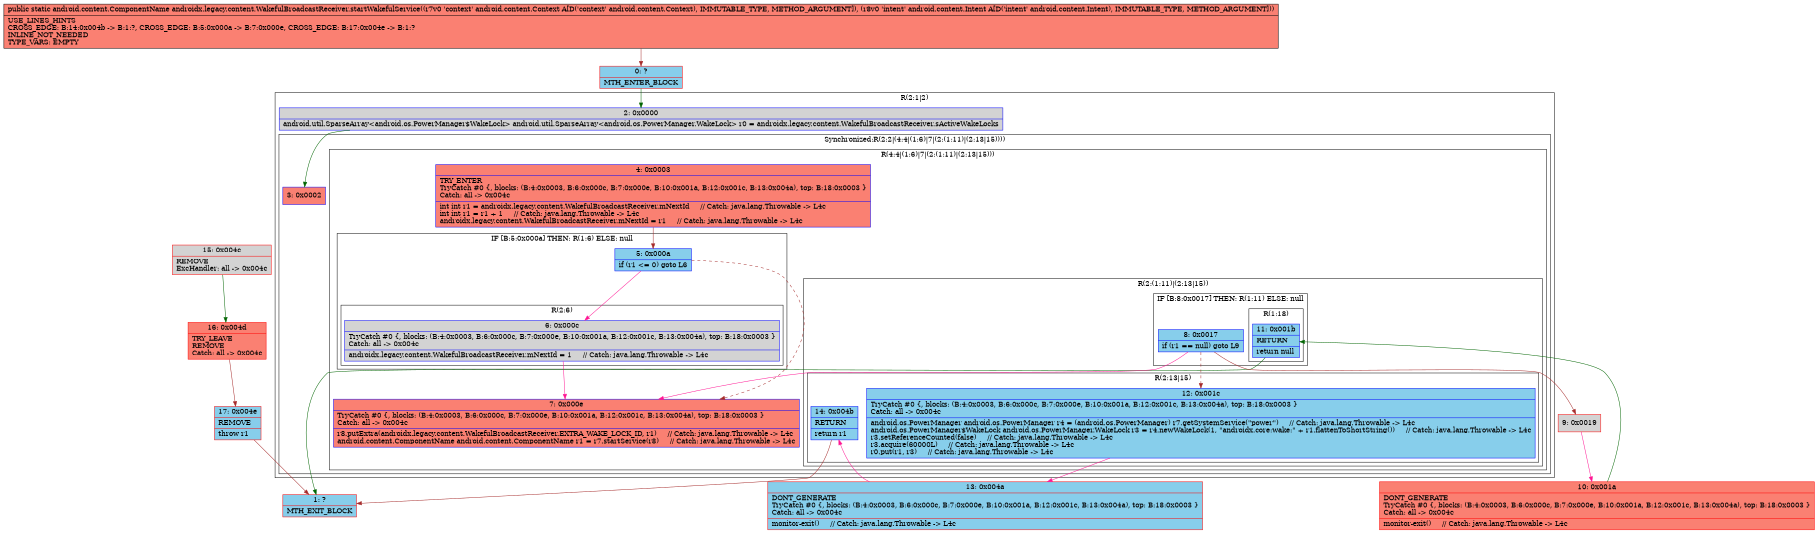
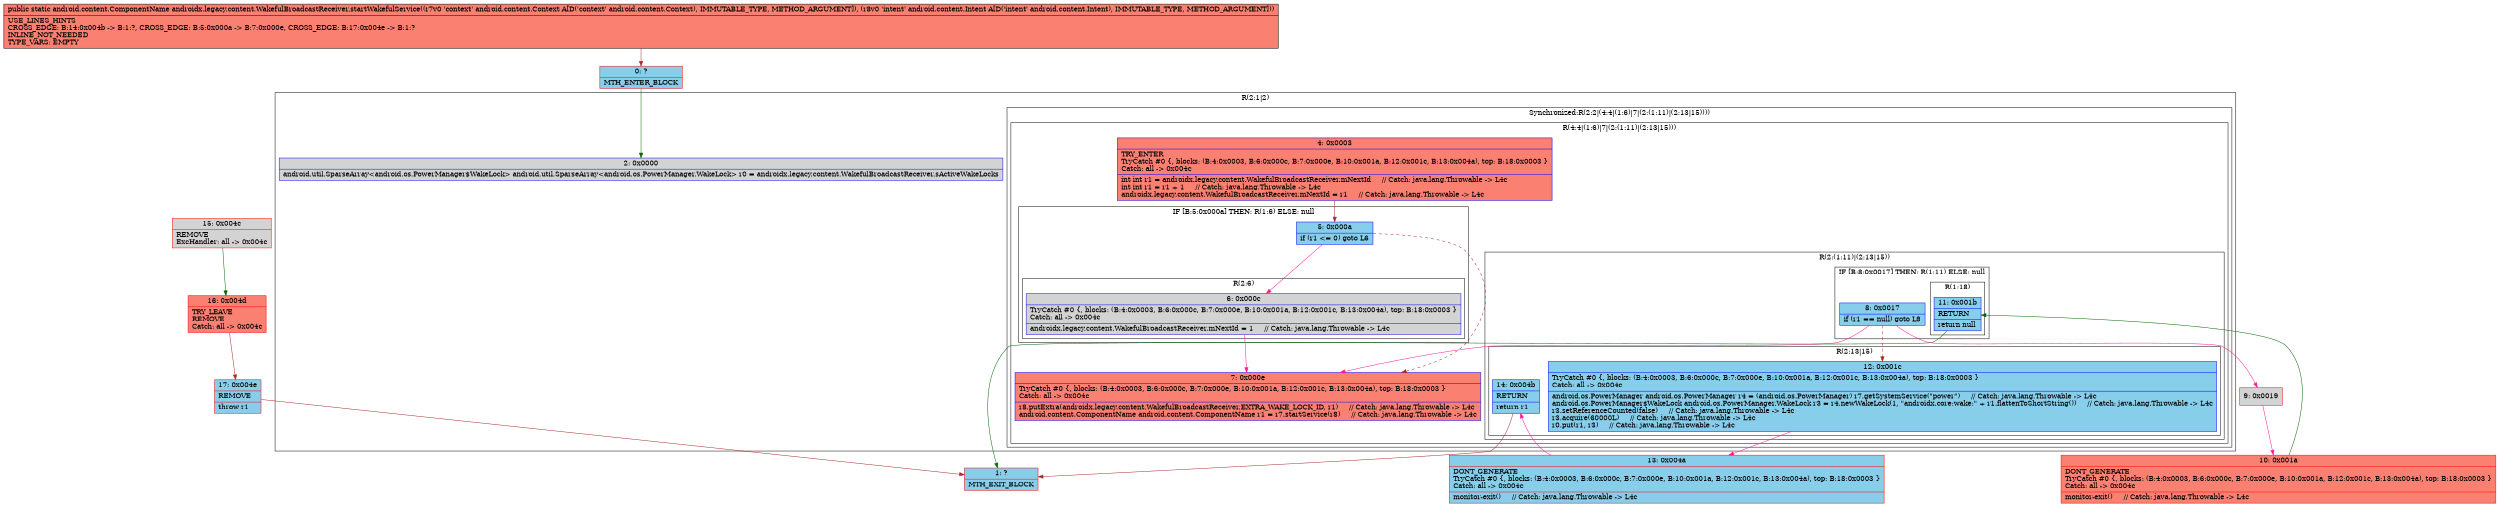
node "3: 0x0002": removed
edge "8: 0x0017" -> "9: 0x0019": color brown -> deeppink
